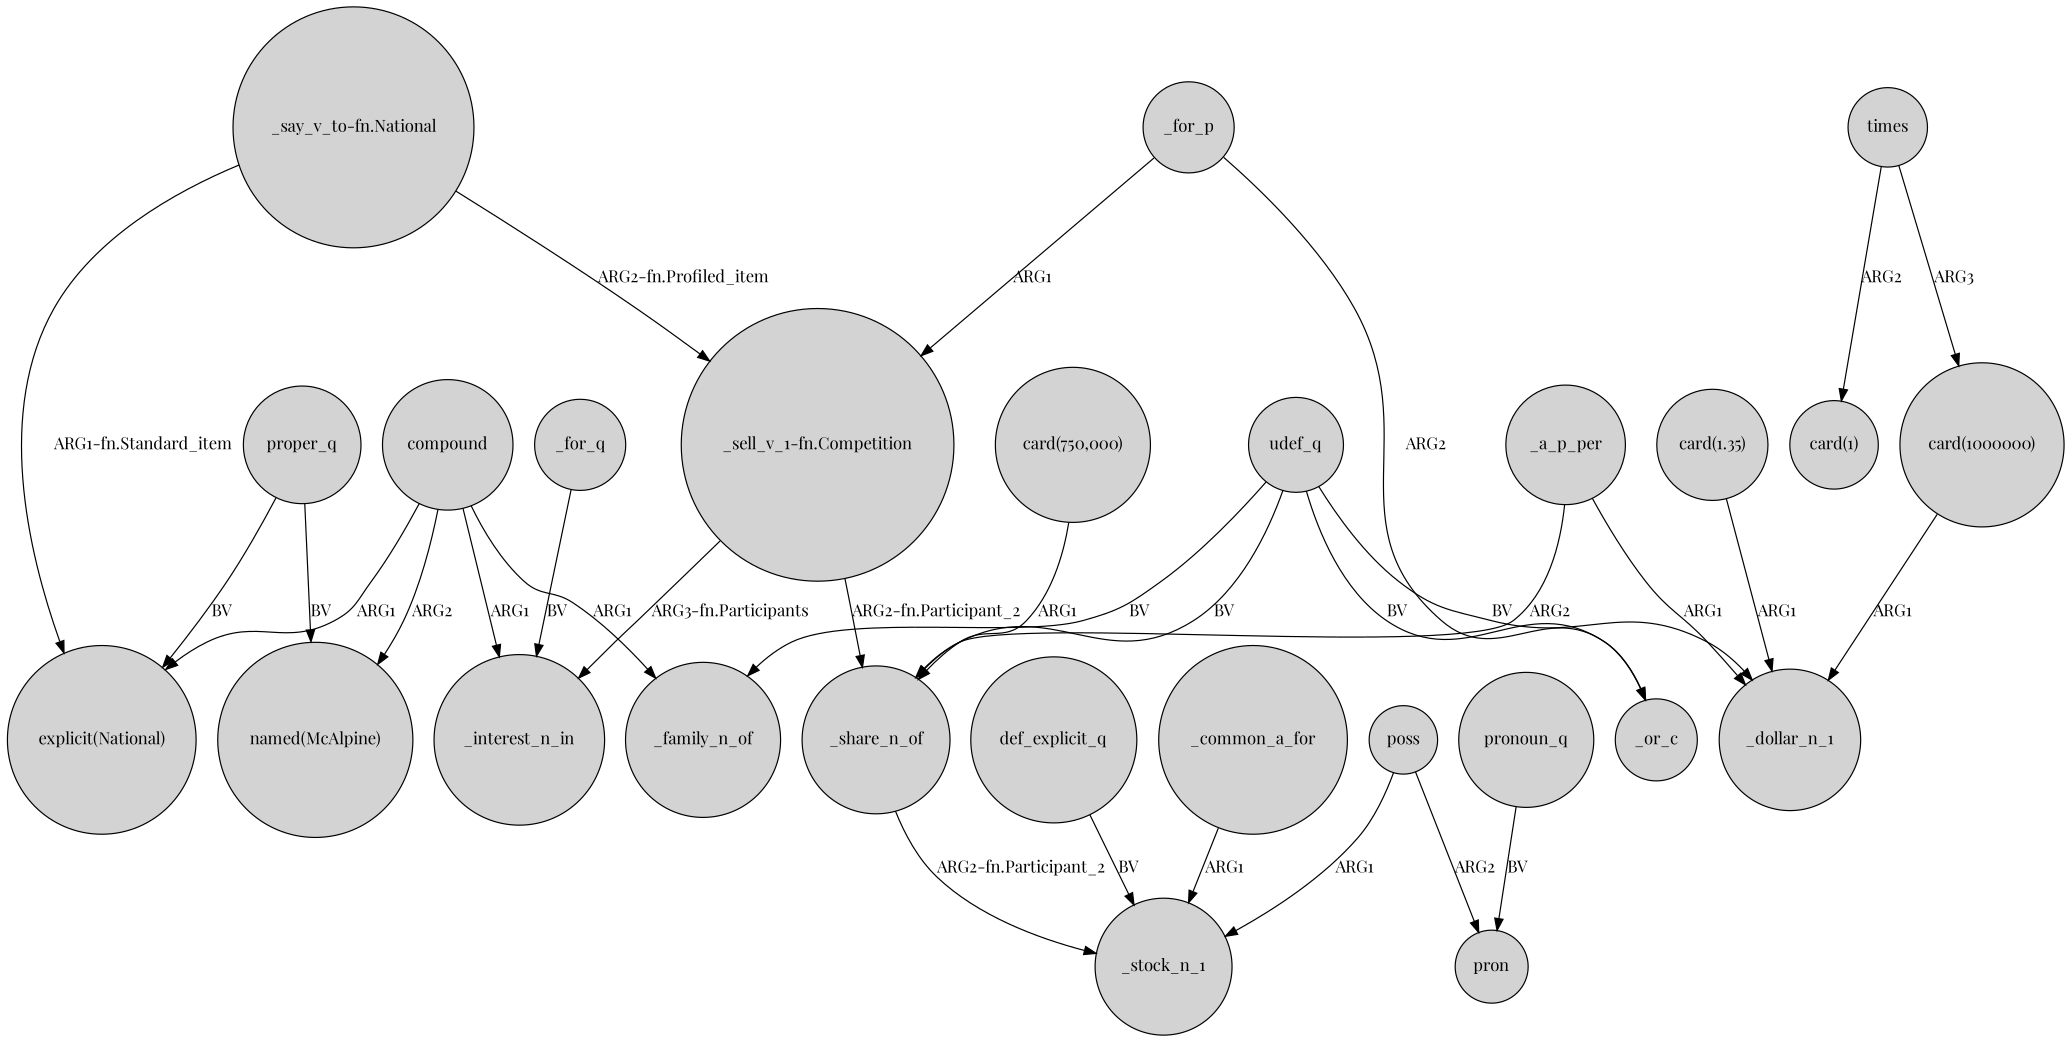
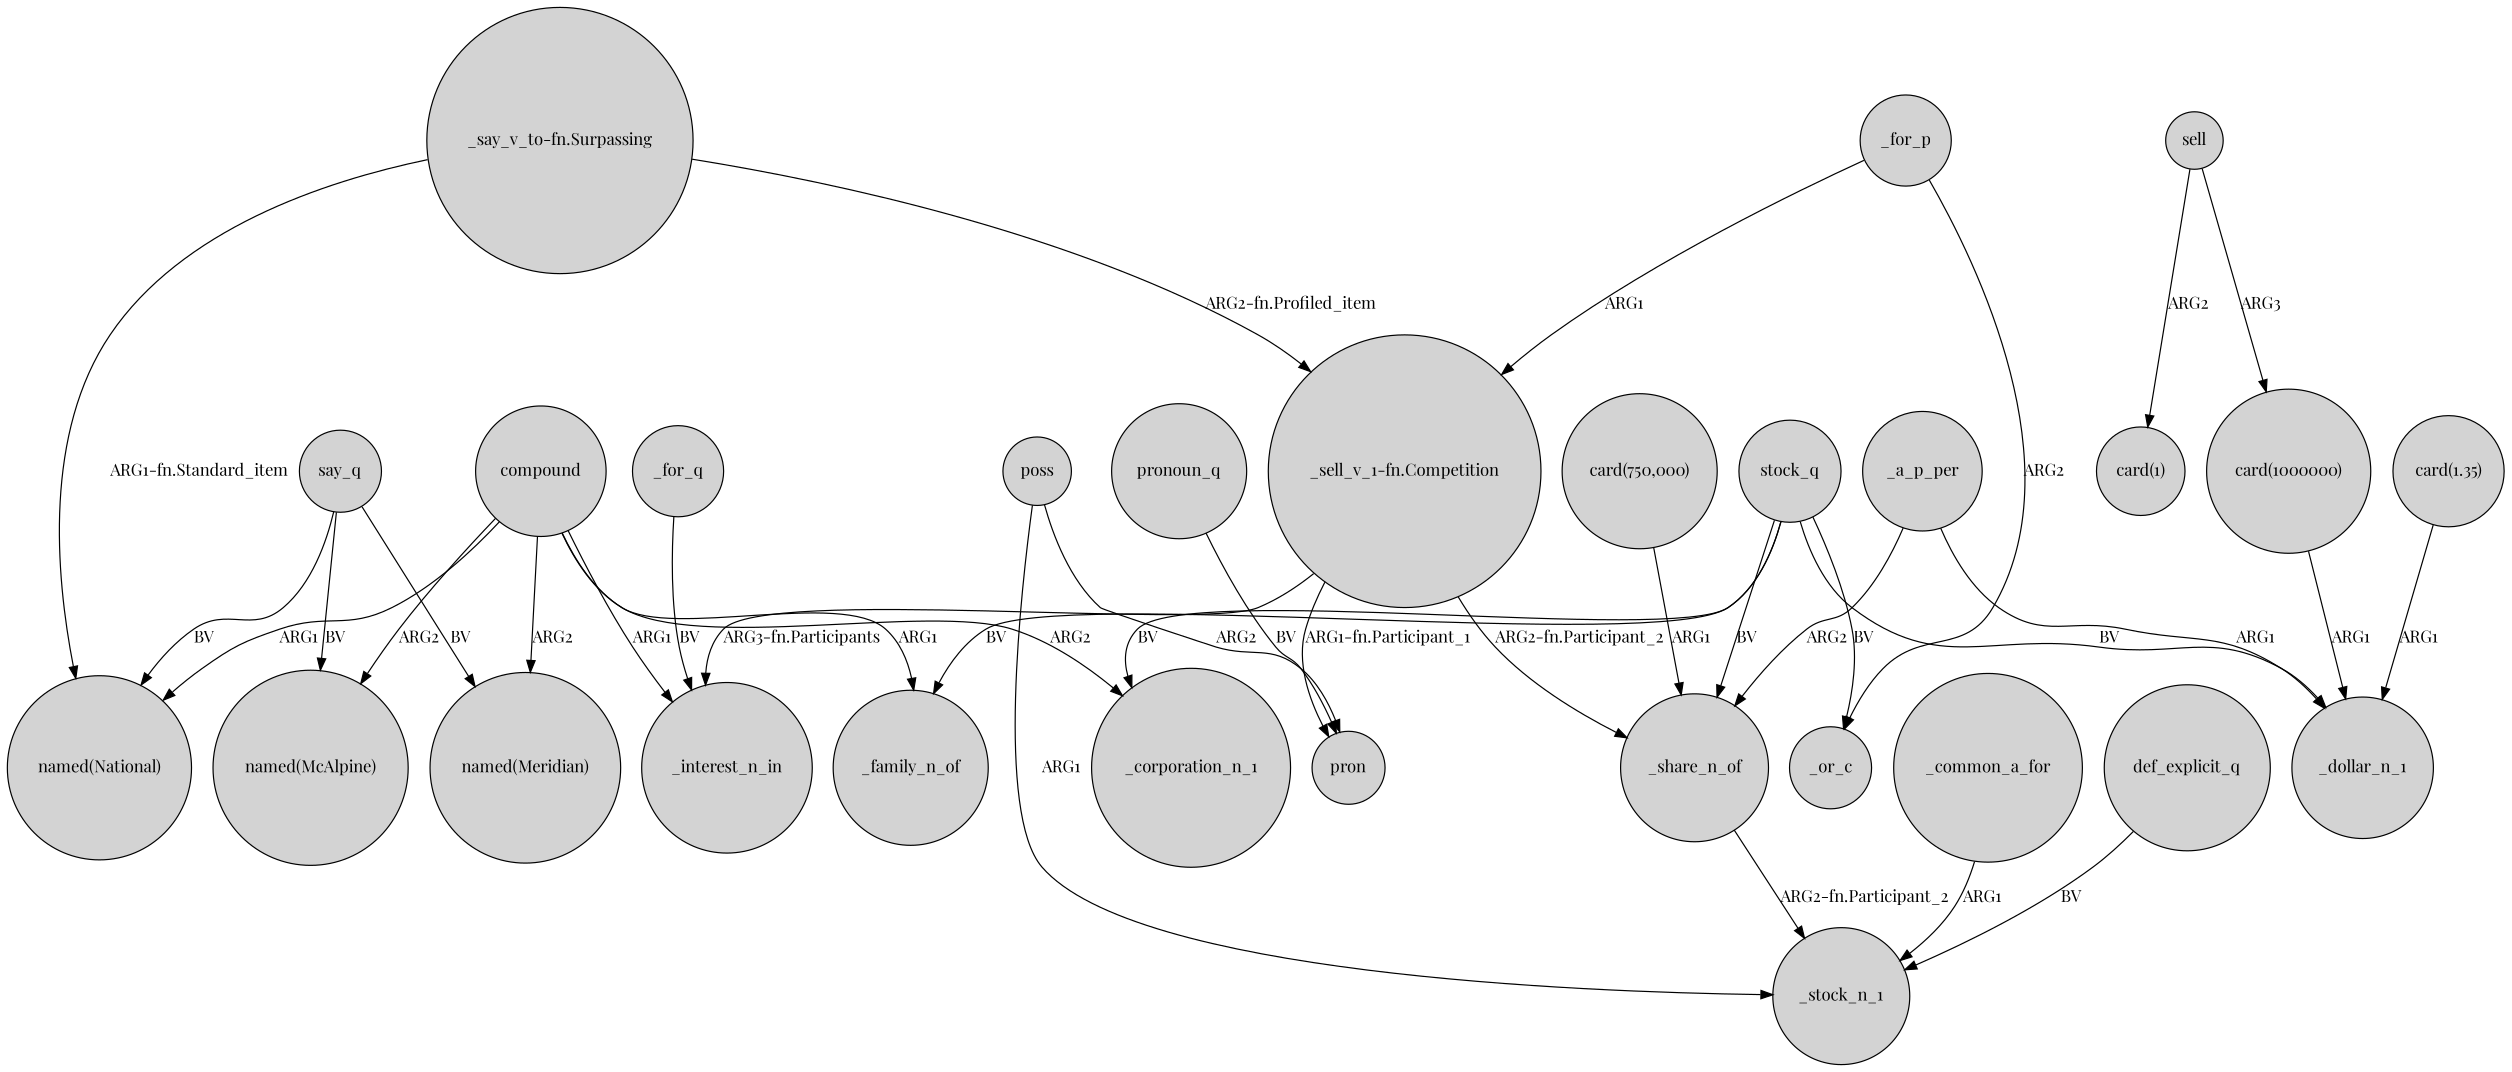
node "_say_v_to-fn.National": label "_say_v_to-fn.National" -> "_say_v_to-fn.Surpassing"
node "times": label "times" -> "sell"
node "proper_q": label "proper_q" -> "say_q"
node "udef_q": label "udef_q" -> "stock_q"
edge "_sell_v_1-fn.Competition" -> "pron": added, label "ARG1-fn.Participant_1"
node "explicit(National)": label "explicit(National)" -> "named(National)"
node "named(Meridian)": added
node "_corporation_n_1": added
